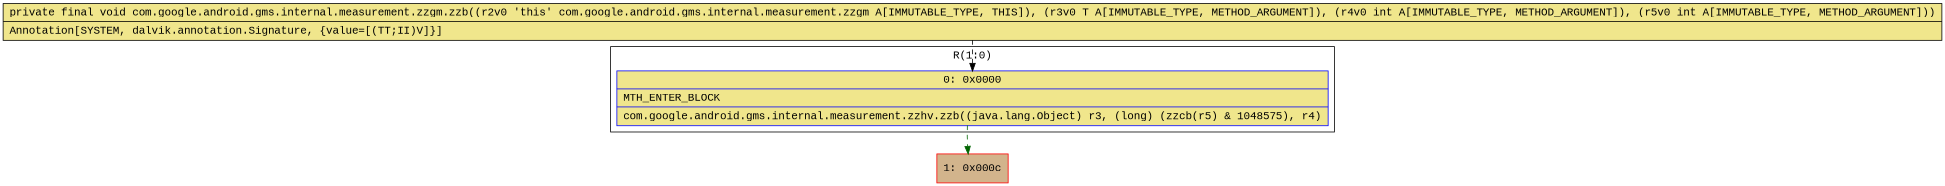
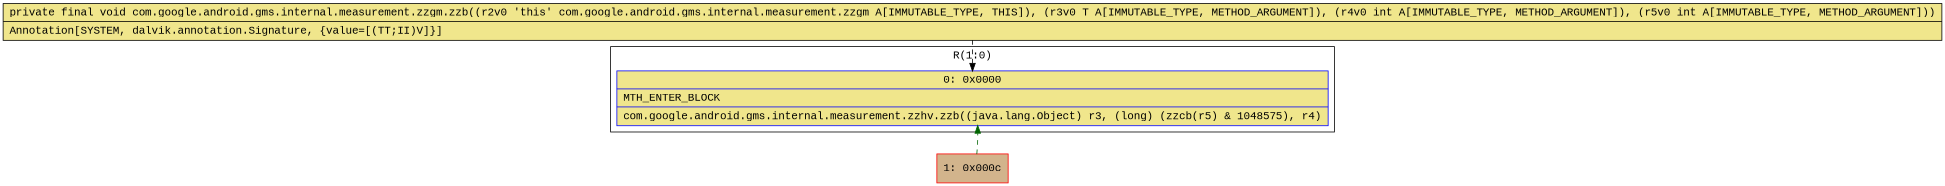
edge "0: 0x0000" -> "1: 0x000c": reversed
